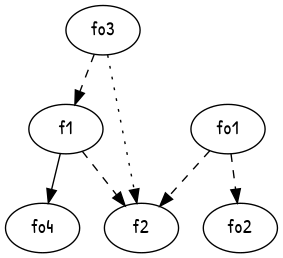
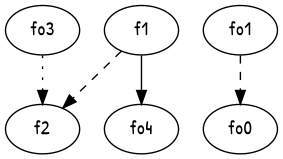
edge "fo3" -> "f1": removed
edge "fo1" -> "f2": removed
node "fo2": label "fo2" -> "fo0"
